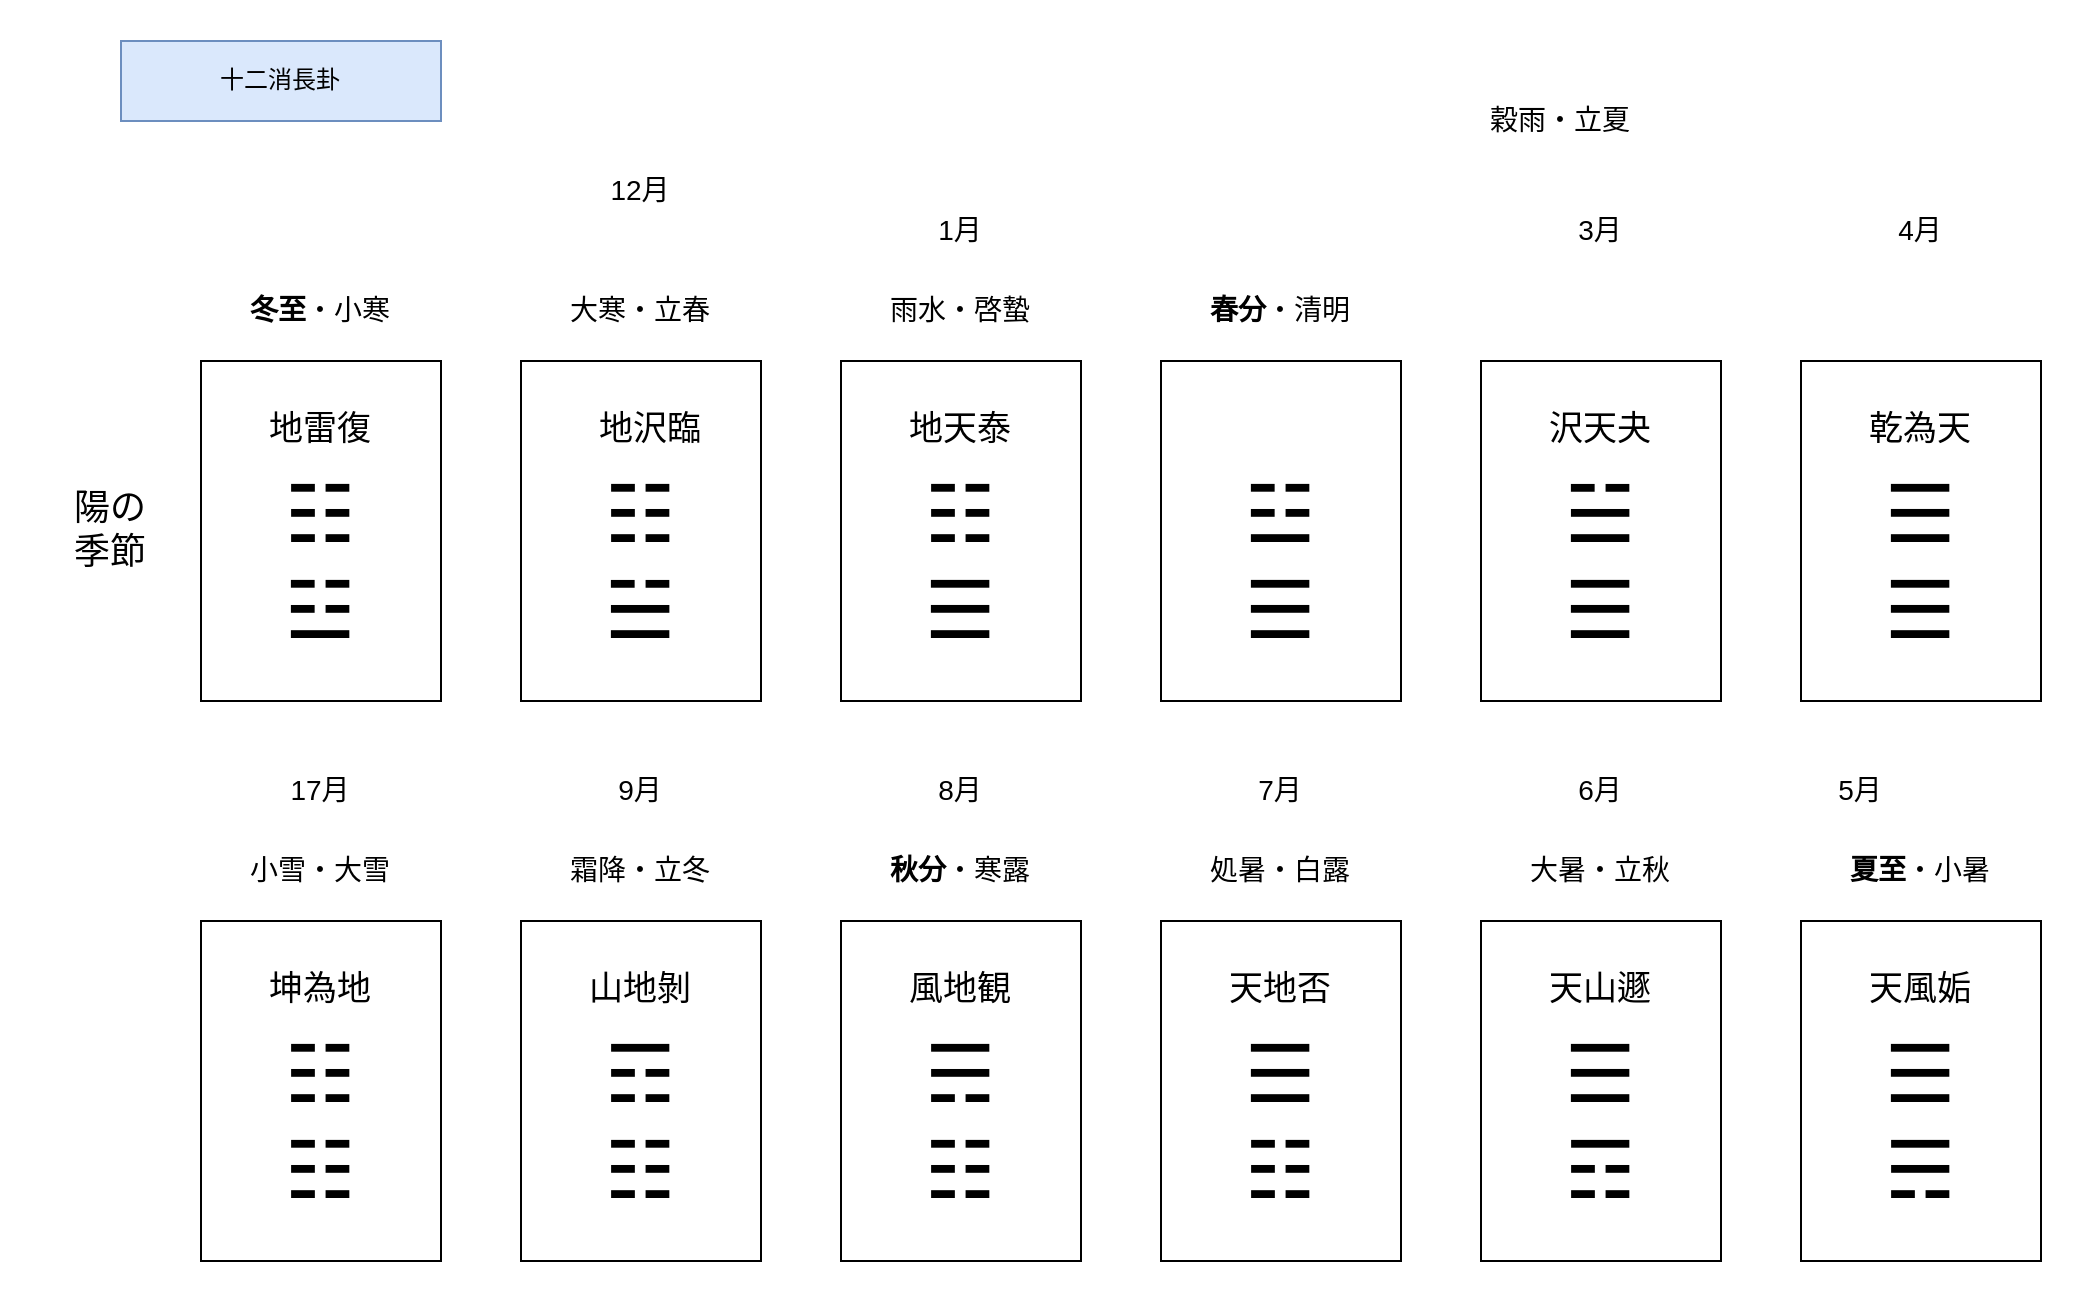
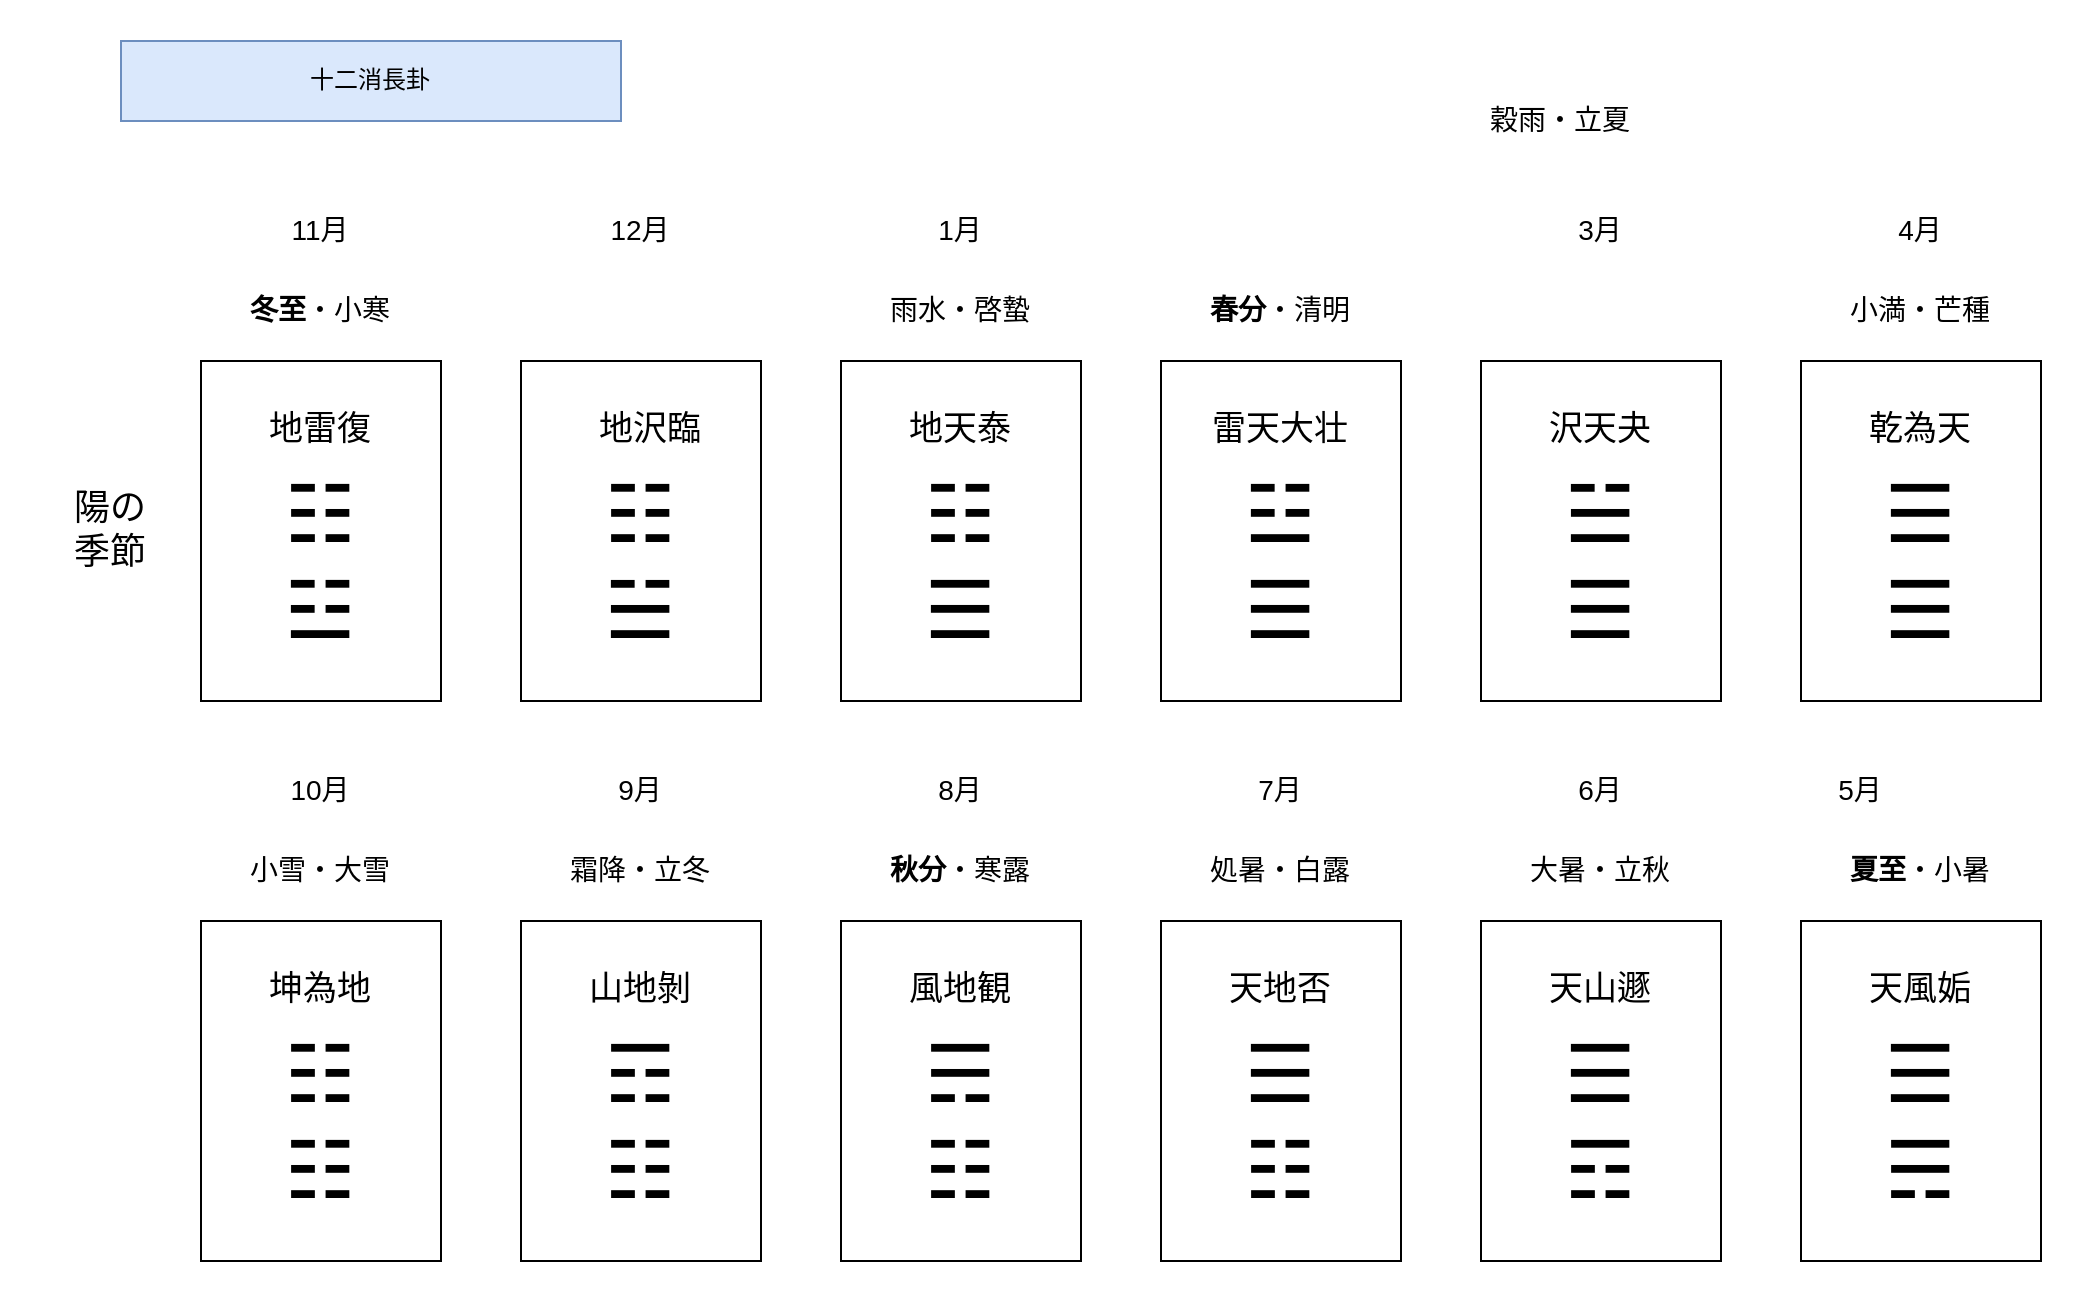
node "十二消長卦": size 320x80 -> 500x80
node "12月": moved (641, 191) -> (641, 231)
node "11月": added
node "大寒・立春": removed
node "小満・芒種": added
node "雷天大壮": added
node "17月": label "17月" -> "10月"
